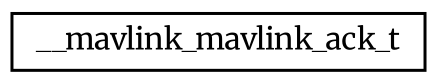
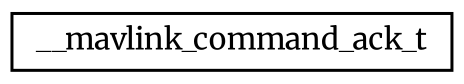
node "__mavlink_mavlink_ack_t": label "__mavlink_mavlink_ack_t" -> "__mavlink_command_ack_t"
